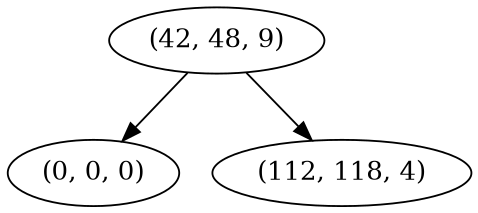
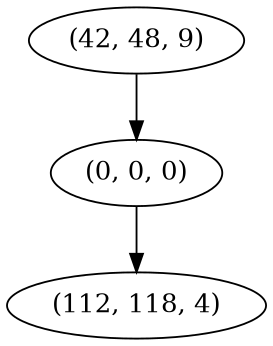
edge "(42, 48, 9)" -> "(112, 118, 4)": now "(0, 0, 0)" -> "(112, 118, 4)"
